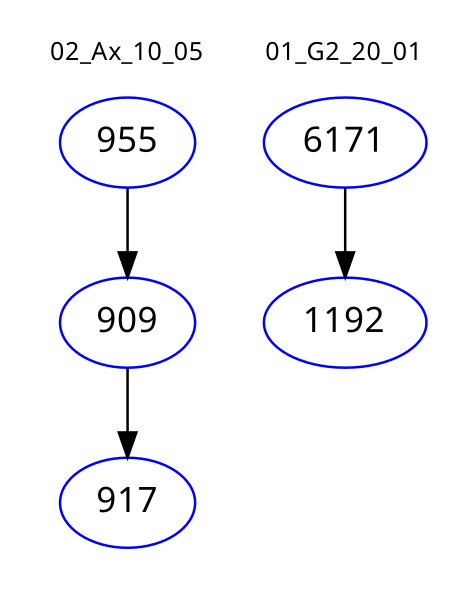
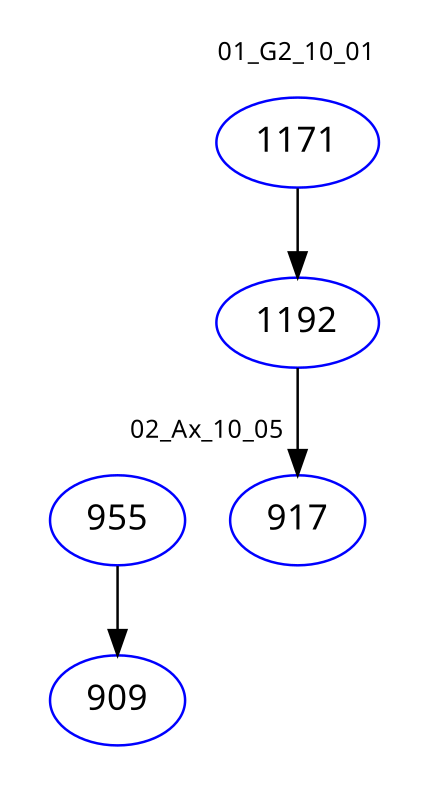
cluster "01_G2_20_01": label "01_G2_20_01" -> "01_G2_10_01"
node "6171": label "6171" -> "1171"
edge "909" -> "917": now "1192" -> "917"
